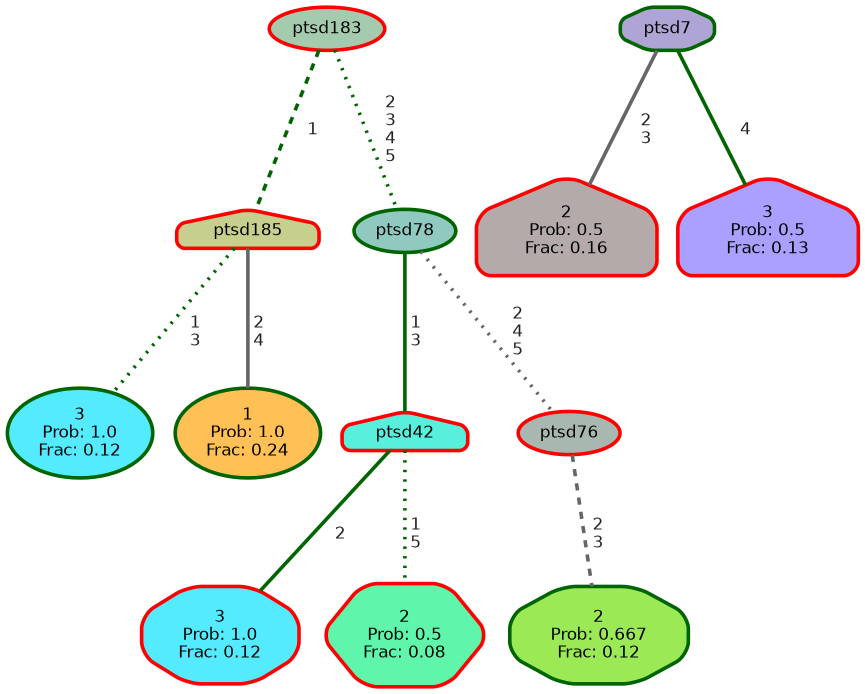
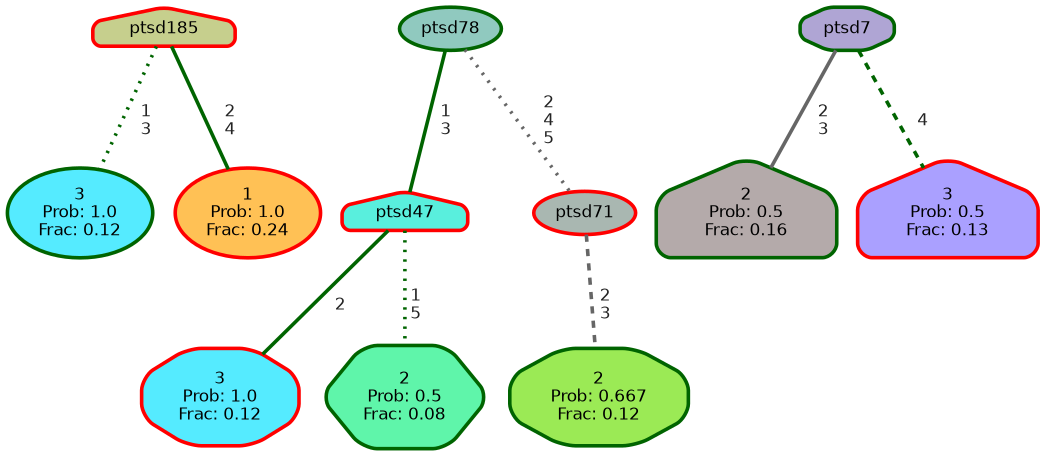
node "ptsd183": removed
edge "ptsd7" -- "3 Prob: 0.5 Frac: 0.13": style solid -> dashed
node "2 Prob: 0.5 Frac: 0.16": color red -> darkgreen
edge "ptsd185" -- "1 Prob: 1.0 Frac: 0.24": color gray40 -> darkgreen
node "1 Prob: 1.0 Frac: 0.24": color darkgreen -> red
node "ptsd42": label "ptsd42" -> "ptsd47"
node "ptsd76": label "ptsd76" -> "ptsd71"
node "2 Prob: 0.5 Frac: 0.08": color red -> darkgreen
